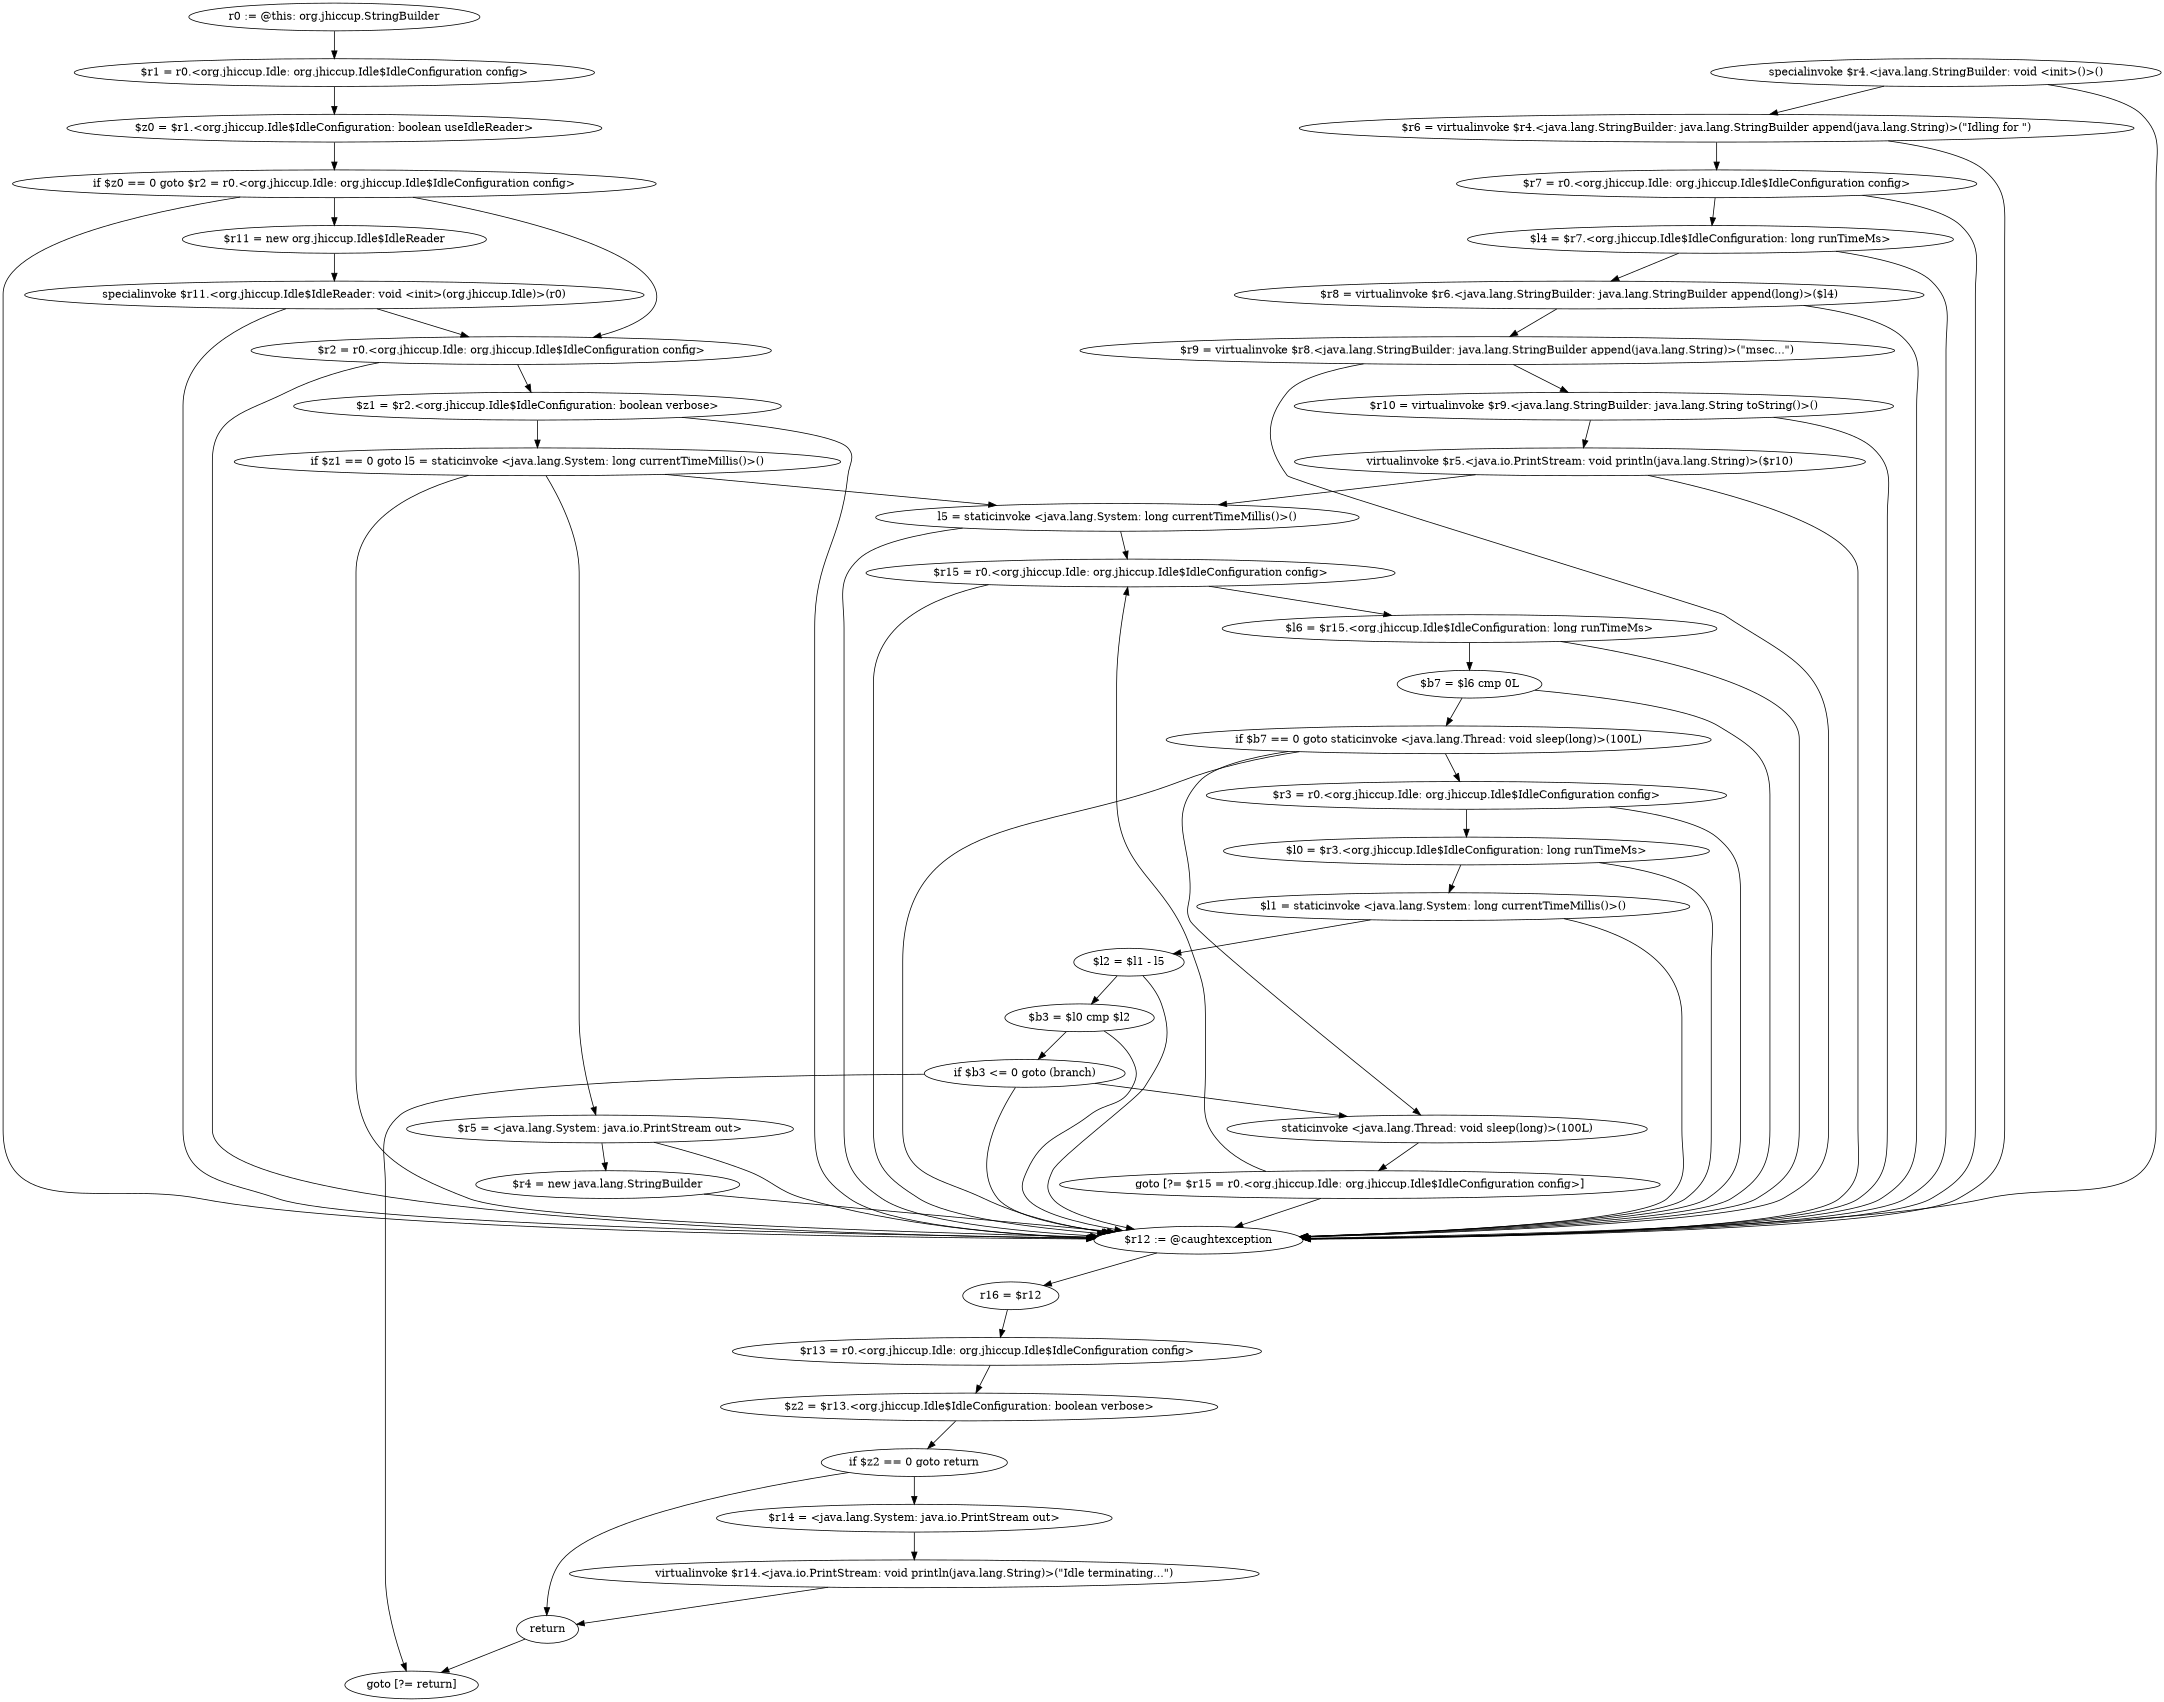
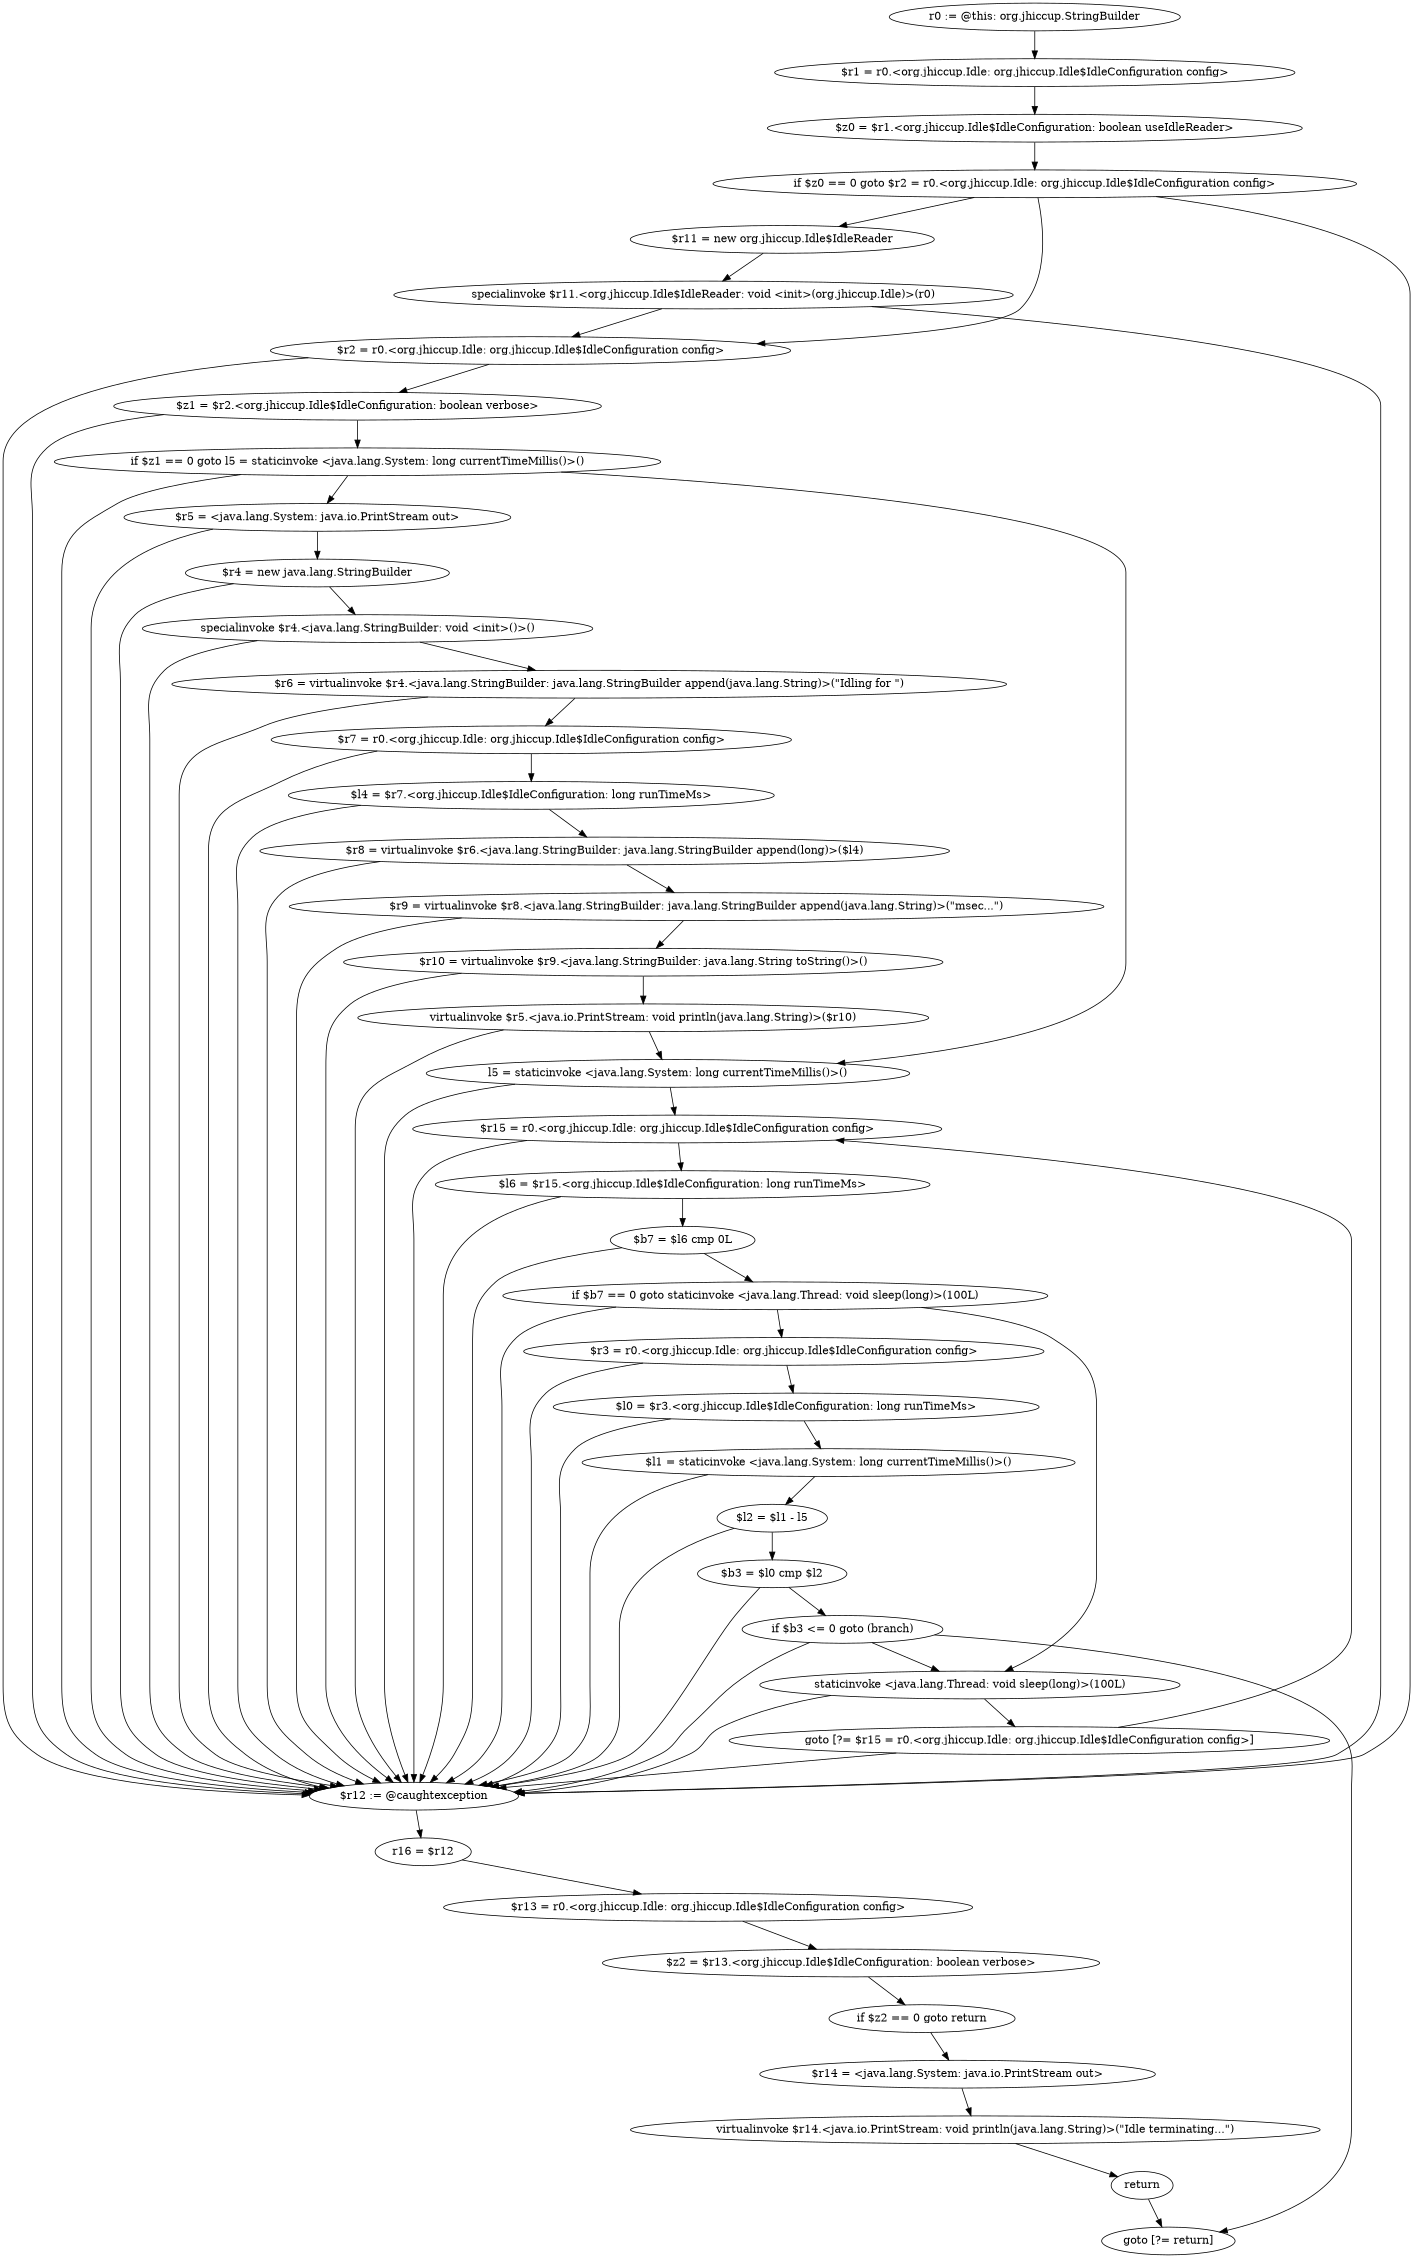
edge "$r4 = new java.lang.StringBuilder" -> "specialinvoke $r4.<java.lang.StringBuilder: void <init>()>()": added
edge "if $z2 == 0 goto return" -> "return": removed
edge "staticinvoke <java.lang.Thread: void sleep(long)>(100L)" -> "$r12 := @caughtexception": added
